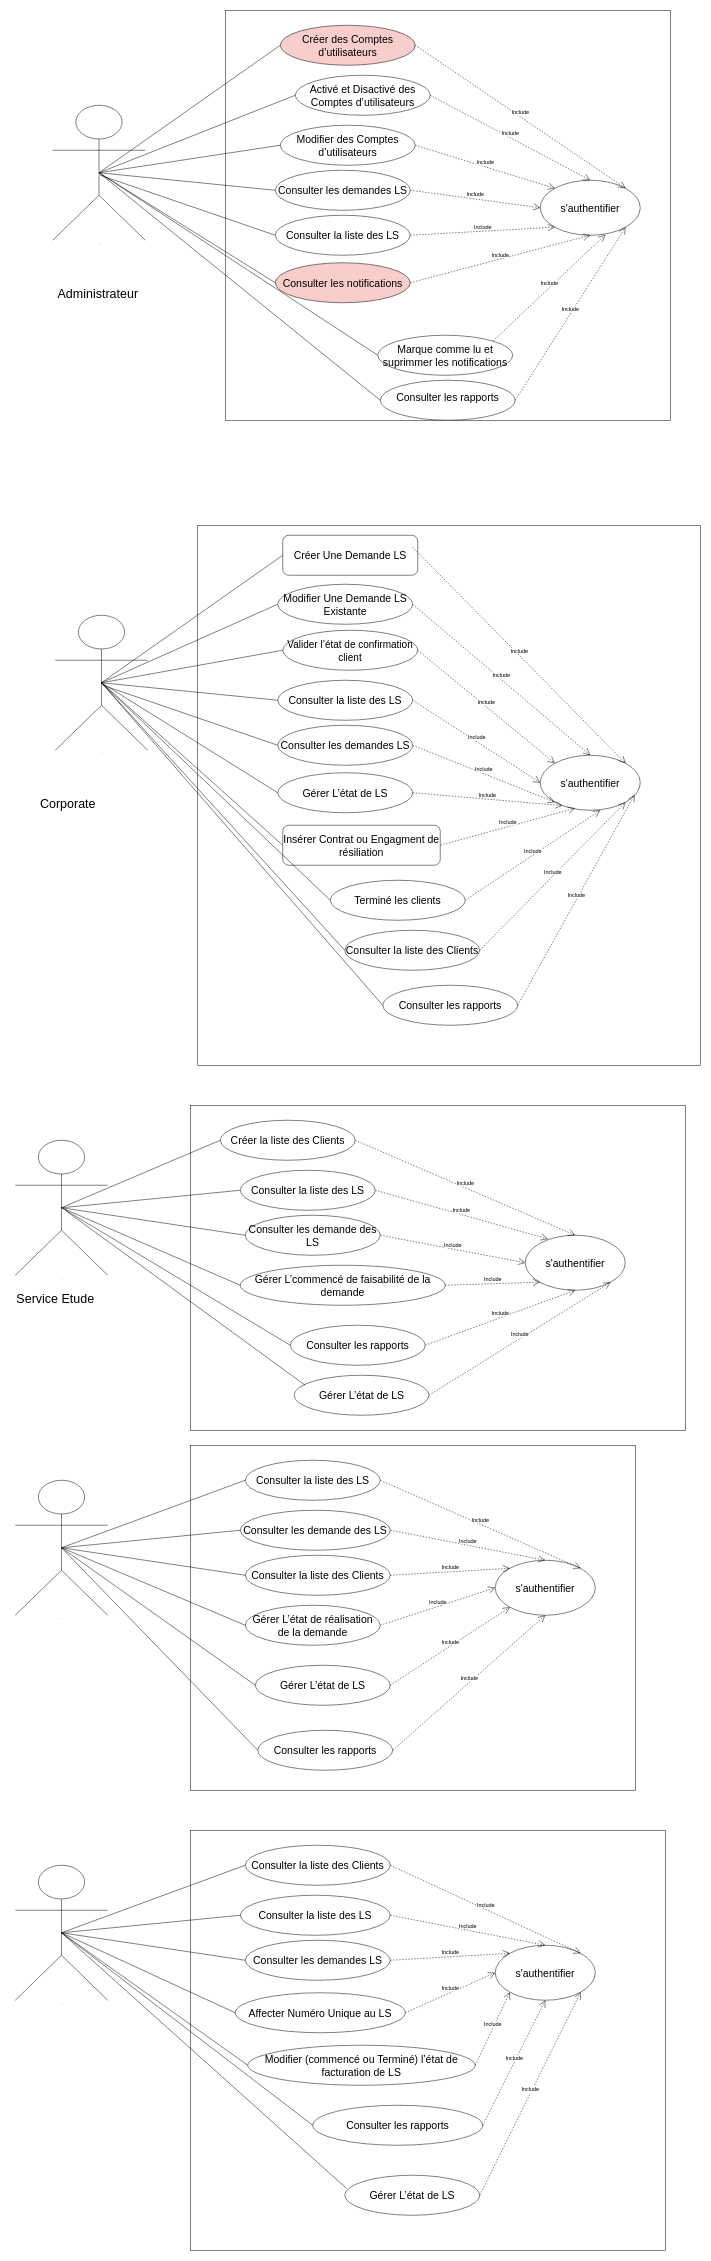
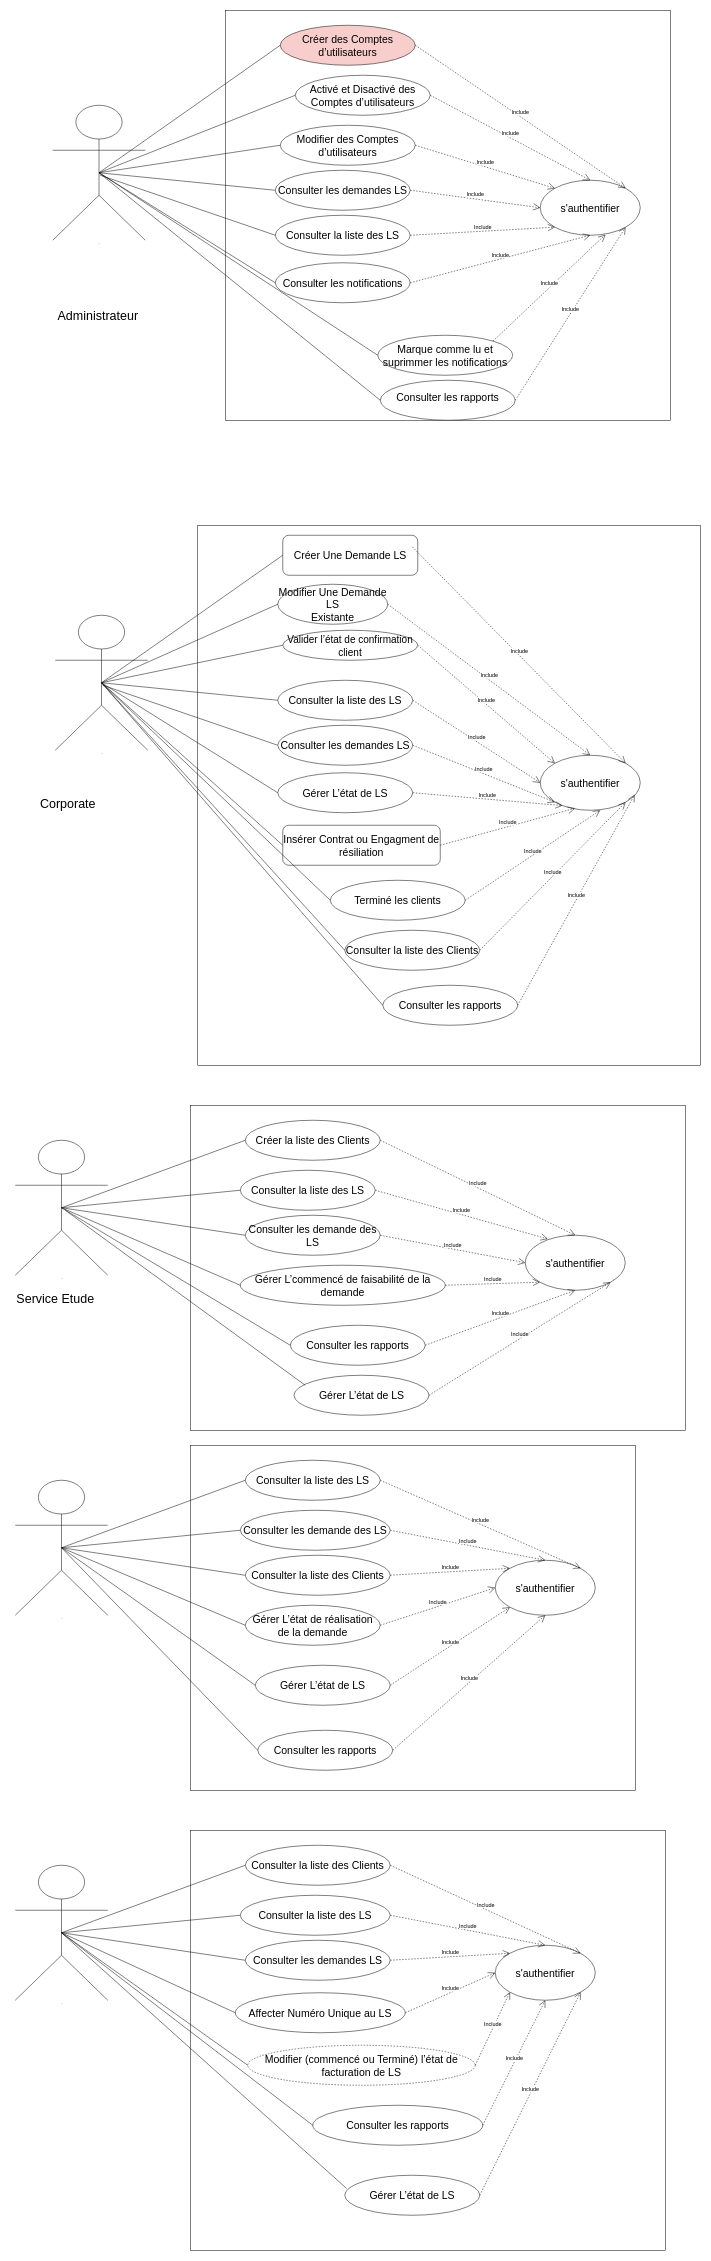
node "Consulter les notifications": fillcolor #f8cecc -> #ffffff
node "Administrateur": moved (98, 293) -> (98, 315)
node "Modifier Une Demande LS Existante": size 135x40 -> 110x40
node "Valider l’état de confirmation client": size 135x40 -> 135x30
node "Créer la liste des Clients": moved (288, 1140) -> (313, 1140)
node "Modifier (commencé ou Terminé) l’état de facturation de LS": style solid -> dashed
